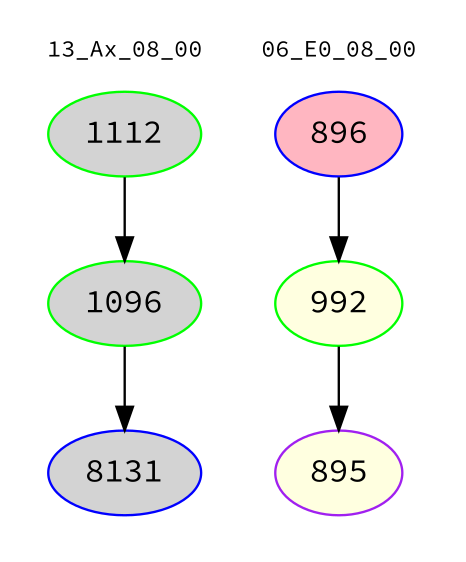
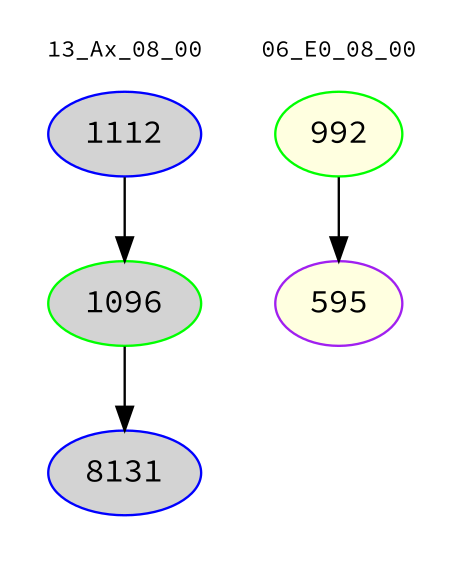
node "1112": color green -> blue
node "896": removed
node "895": label "895" -> "595"
